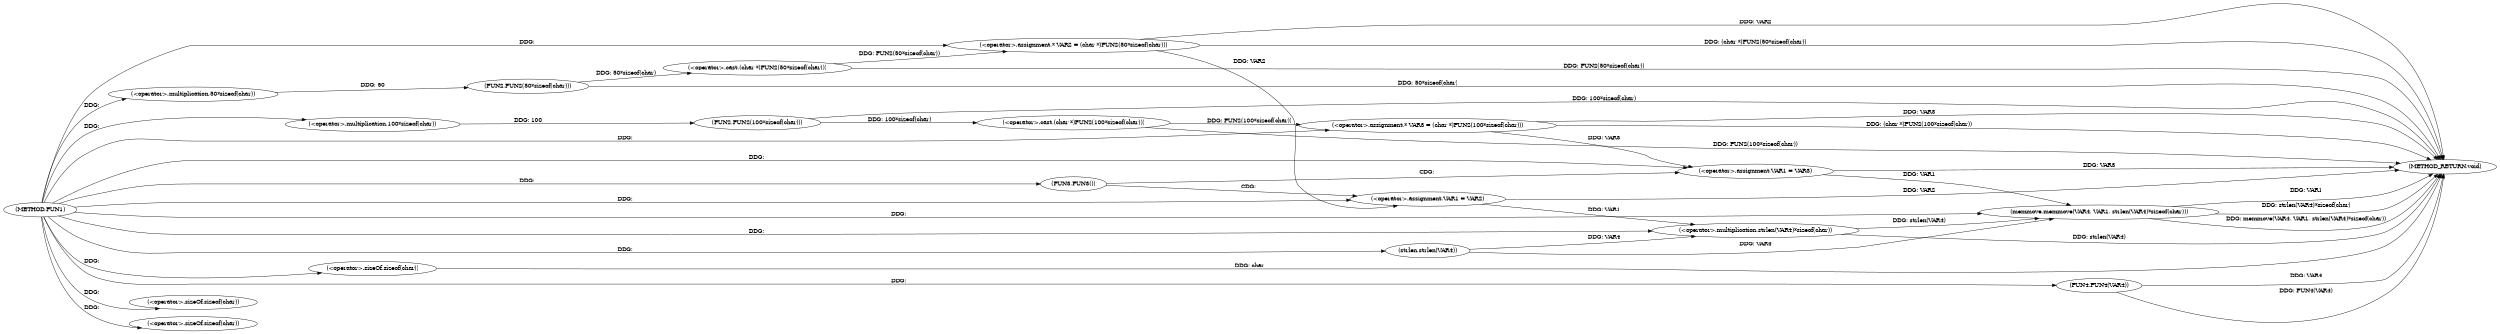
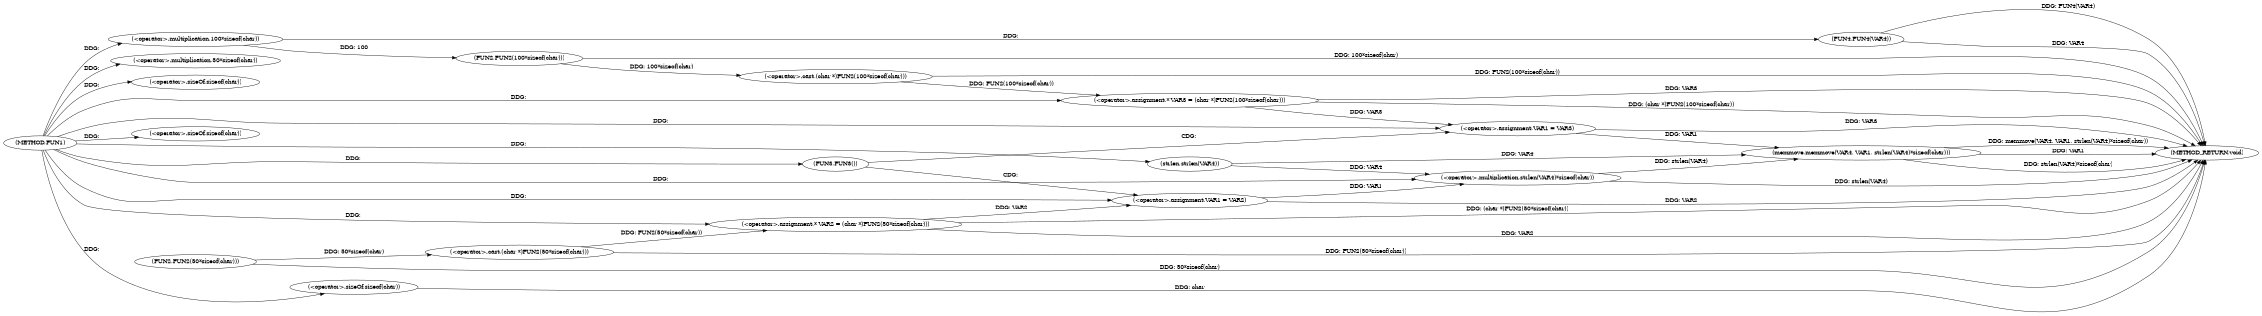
edge "(<operator>.multiplication,50*sizeof(char))" -> "(FUN2,FUN2(50*sizeof(char)))": removed, label "DDG: 50"
edge "(METHOD,FUN1)" -> "(memmove,memmove(VAR4, VAR1, strlen(VAR4)*sizeof(char)))": removed, label "DDG:"
edge "(METHOD,FUN1)" -> "(FUN4,FUN4(VAR4))": now "(<operator>.multiplication,100*sizeof(char))" -> "(FUN4,FUN4(VAR4))"
